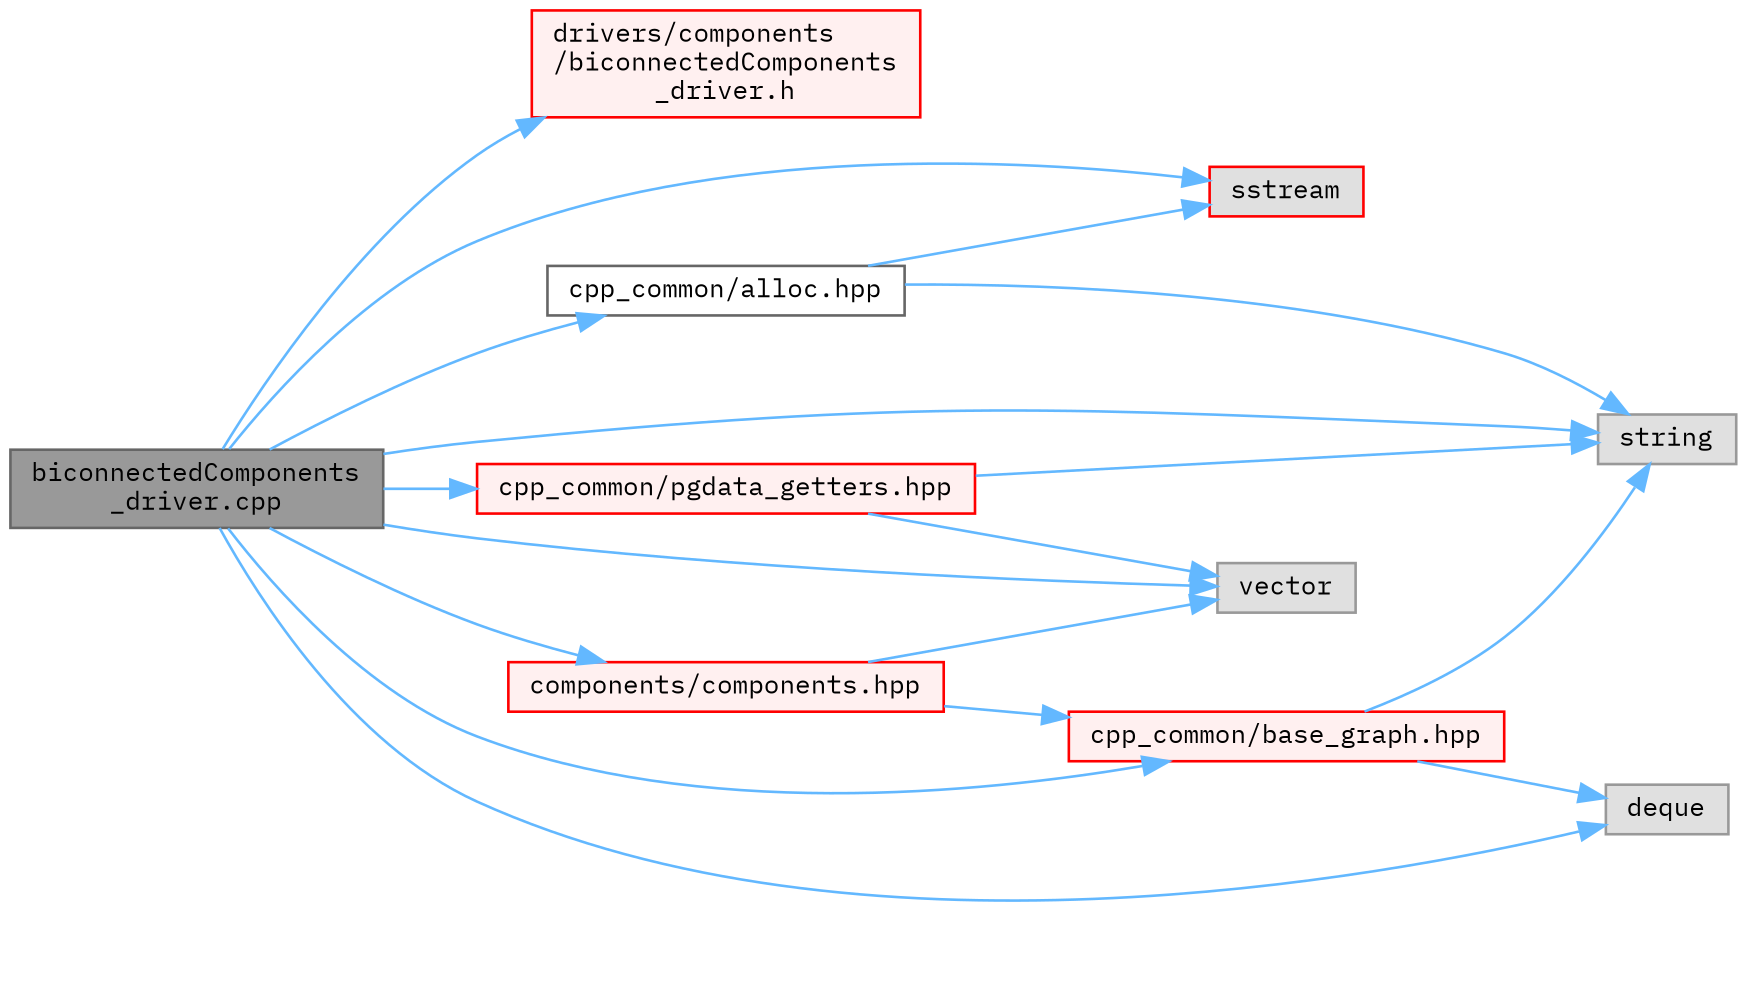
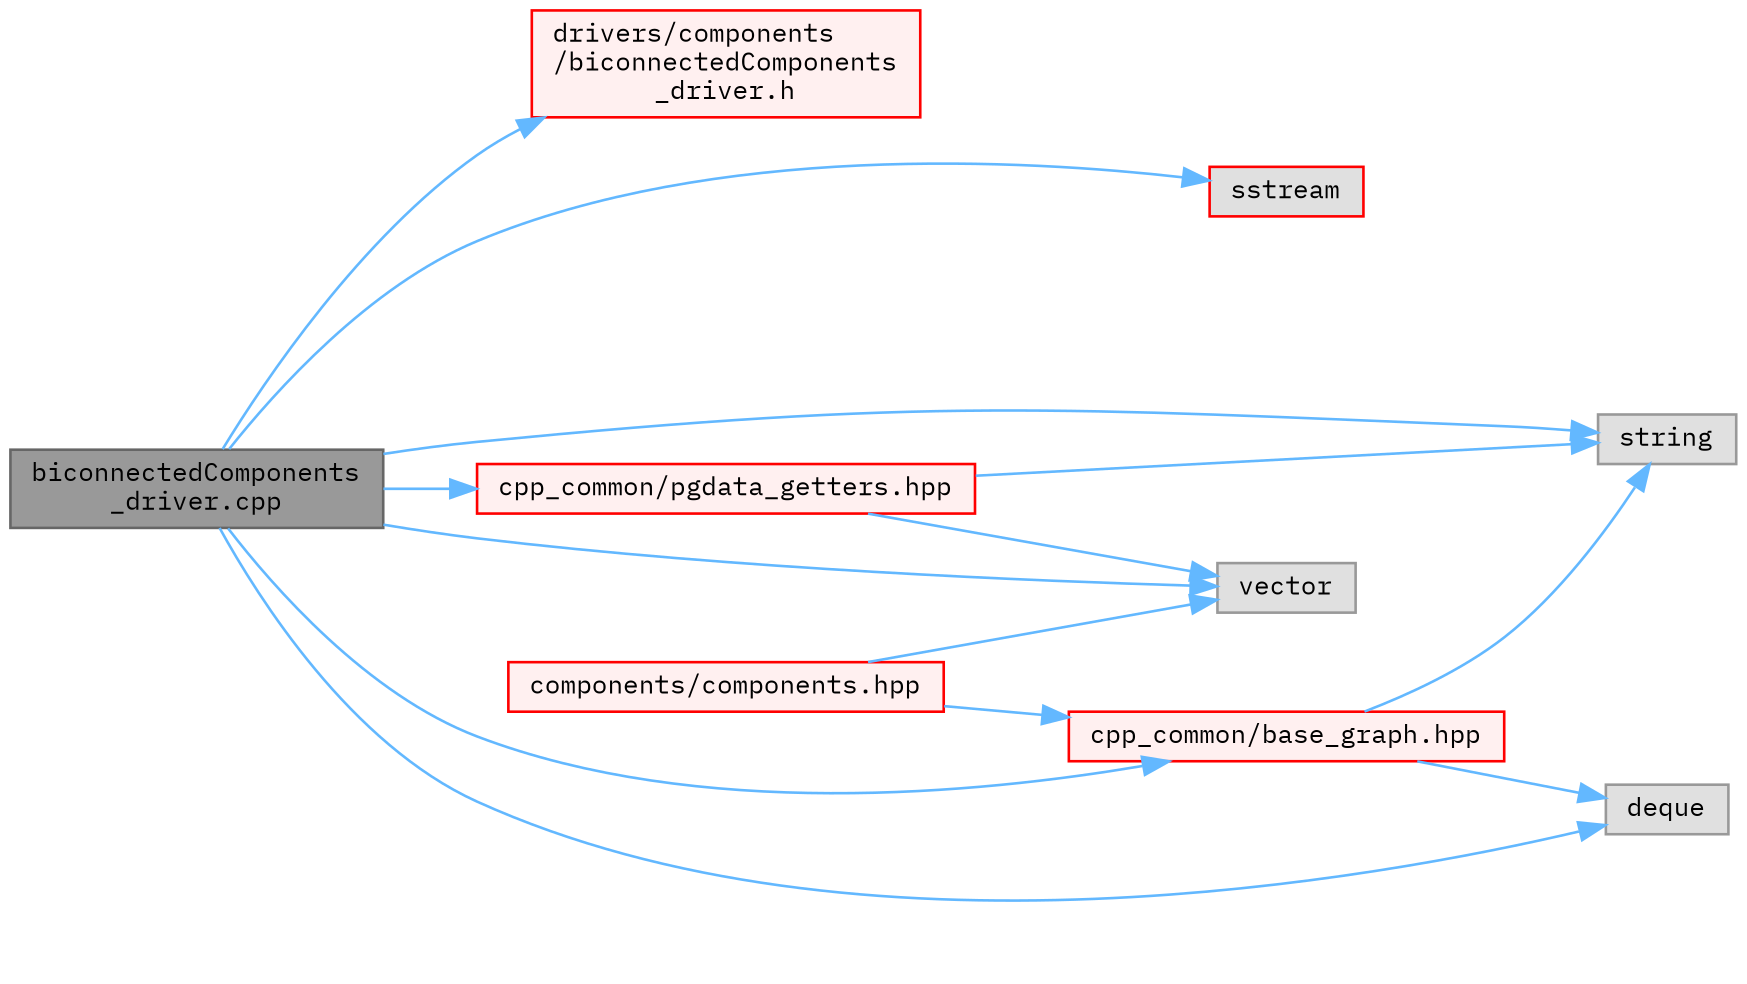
node "cpp_common/alloc.hpp": removed
edge "biconnectedComponents _driver.cpp" -> "components/components.hpp": removed
